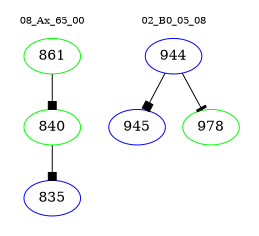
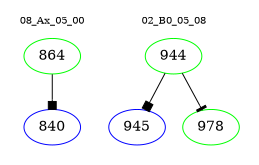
cluster "08_Ax_65_00": label "08_Ax_65_00" -> "08_Ax_05_00"
node "861": label "861" -> "864"
node "944": color blue -> green
node "840": color green -> blue
node "835": removed
